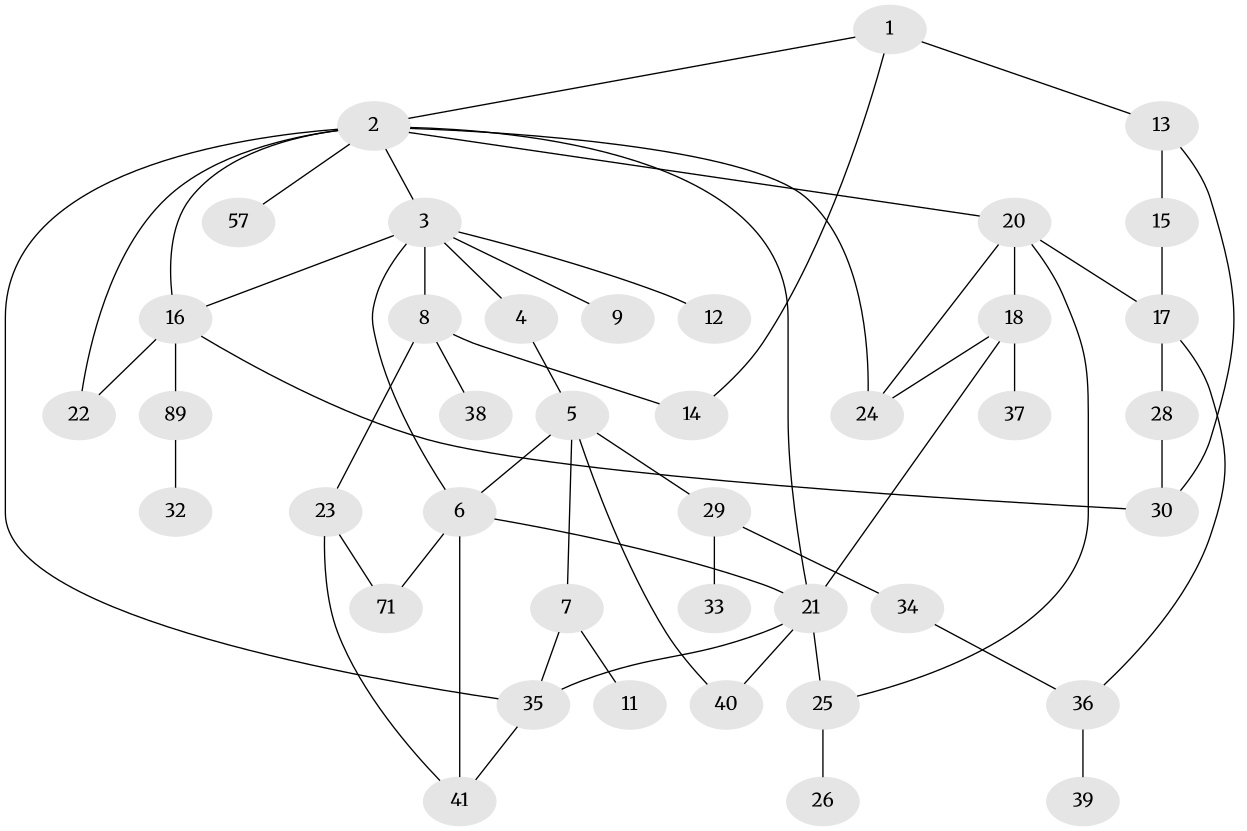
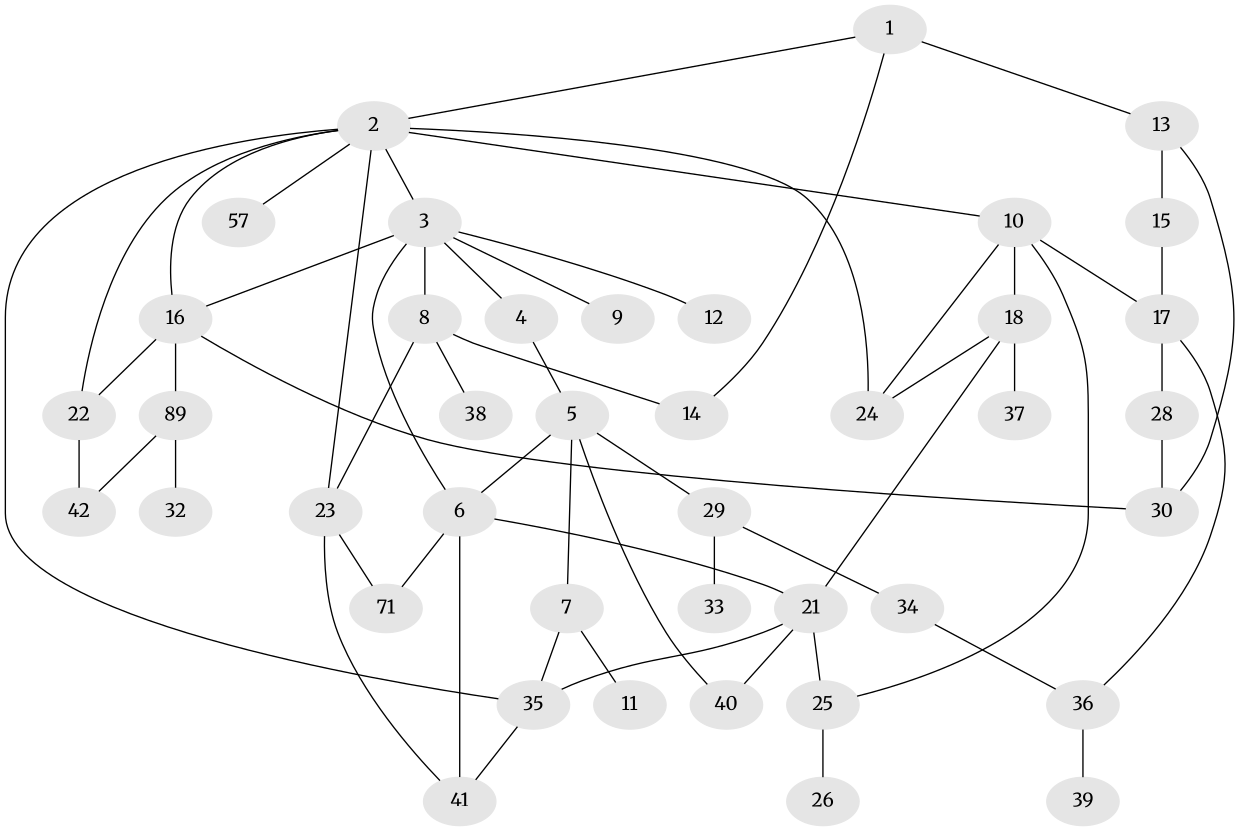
node "20": label "20" -> "10"
edge "2" -- "21": now "2" -- "23"
node "42": added
